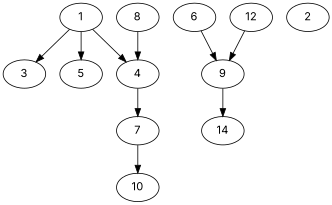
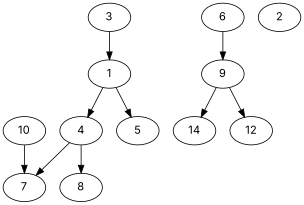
edge "8" -> "4": reversed
edge "12" -> "9": reversed
edge "1" -> "3": reversed
edge "7" -> "10": reversed
